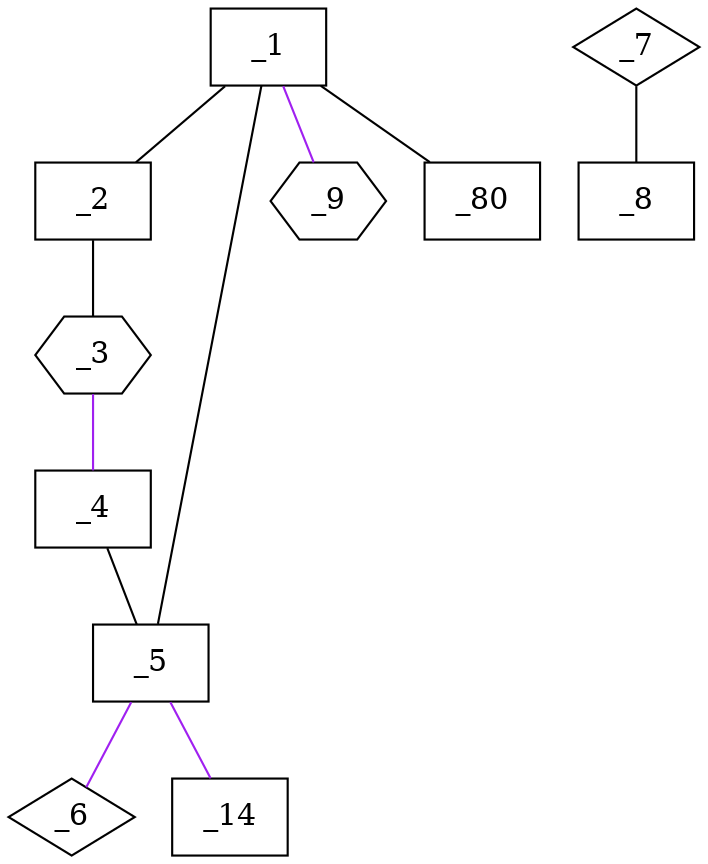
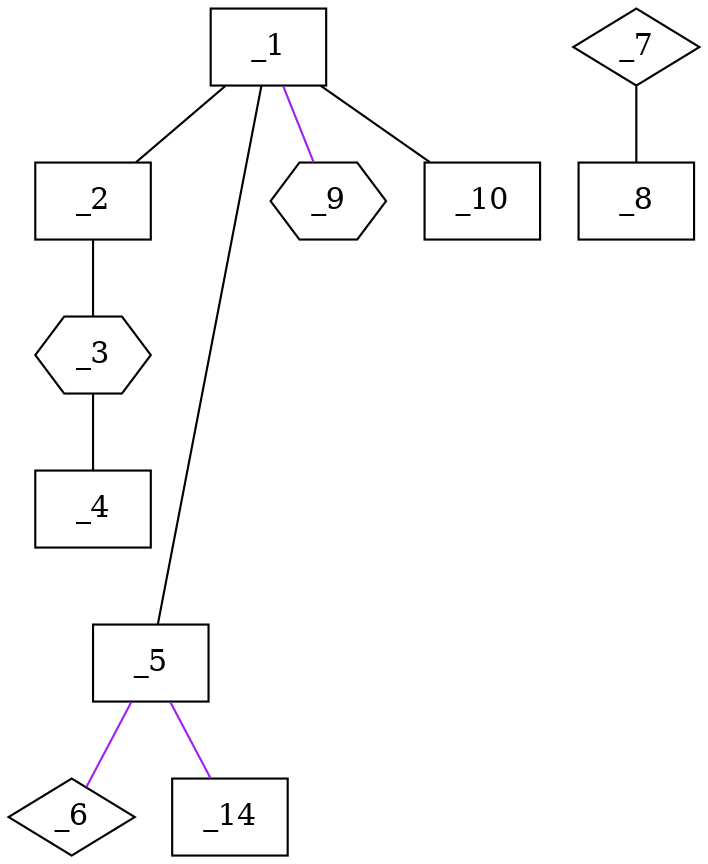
node "_80": label "_80" -> "_10"
edge "_3" -- "_4": color purple -> black
edge "_4" -- "_5": removed
